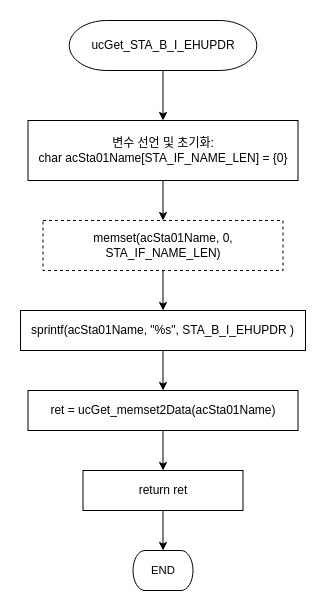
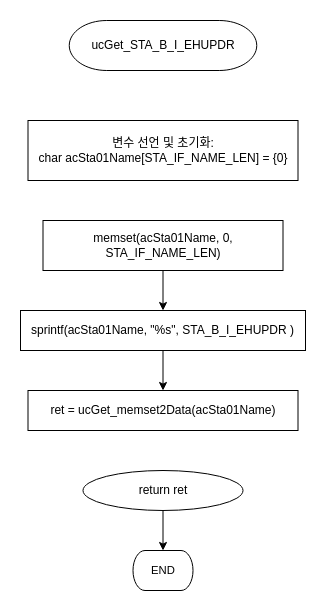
edge "ucGet_STA_B_I_EHUPDR" -> "변수 선언 및 초기화: char acSta01Name[STA_IF_NAME_LEN] = {0}": removed
edge "변수 선언 및 초기화: char acSta01Name[STA_IF_NAME_LEN] = {0}" -> "memset(acSta01Name, 0, STA_IF_NAME_LEN)": removed
node "memset(acSta01Name, 0, STA_IF_NAME_LEN)": style dashed -> solid
edge "ret = ucGet_memset2Data(acSta01Name)" -> "return ret": removed
node "return ret": shape rectangle -> ellipse
